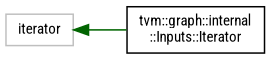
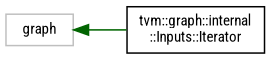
node "iterator": label "iterator" -> "graph"
